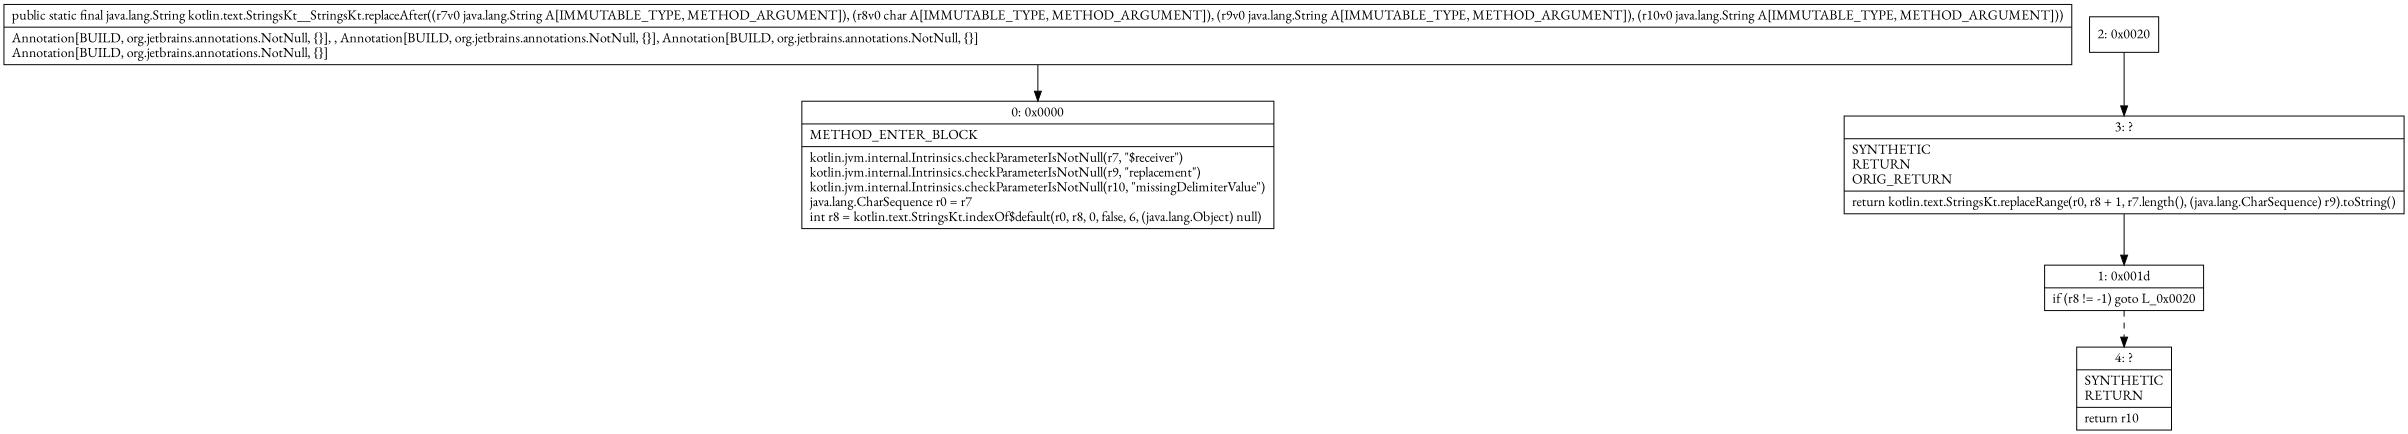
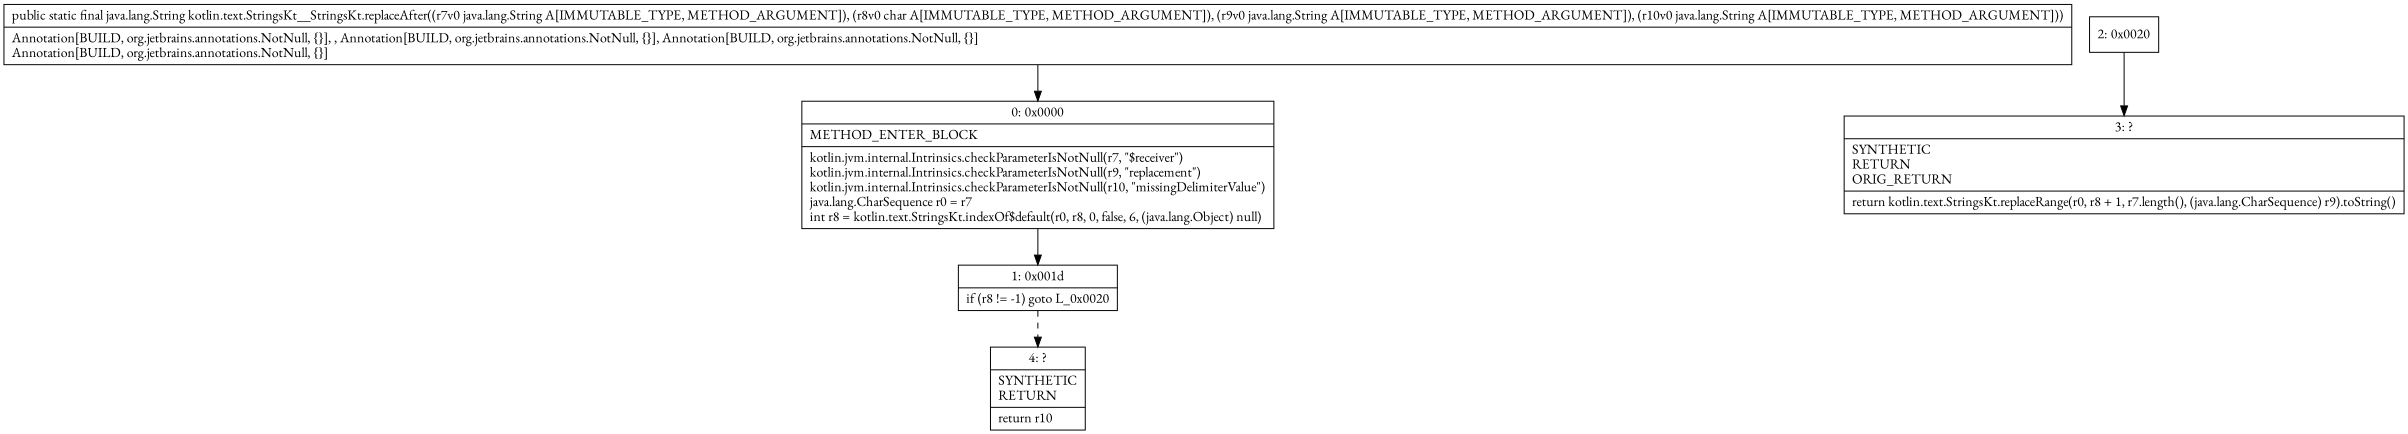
edge "3: ?" -> "1: 0x001d": now "0: 0x0000" -> "1: 0x001d"
